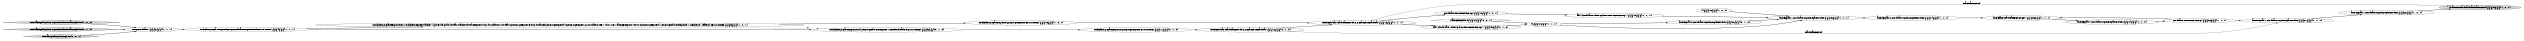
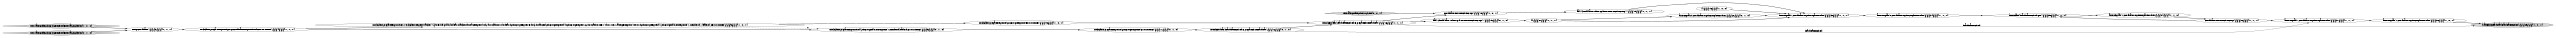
node "assertFalse(heartbeatReceived.get())@@@25@@@['1', '1', '1']": shape ellipse -> diamond
node "WakeupException e@@@21@@@['0', '0', '1']": removed
edge "testWakeupAfterJoinGroupSent['0', '0', '1']" -> "setupCoordinator()@@@3@@@['1', '1', '1']": now "testWakeupAfterJoinGroupSent['0', '0', '1']" -> "coordinator.ensureActiveGroup()@@@18@@@['1', '0', '1']"
